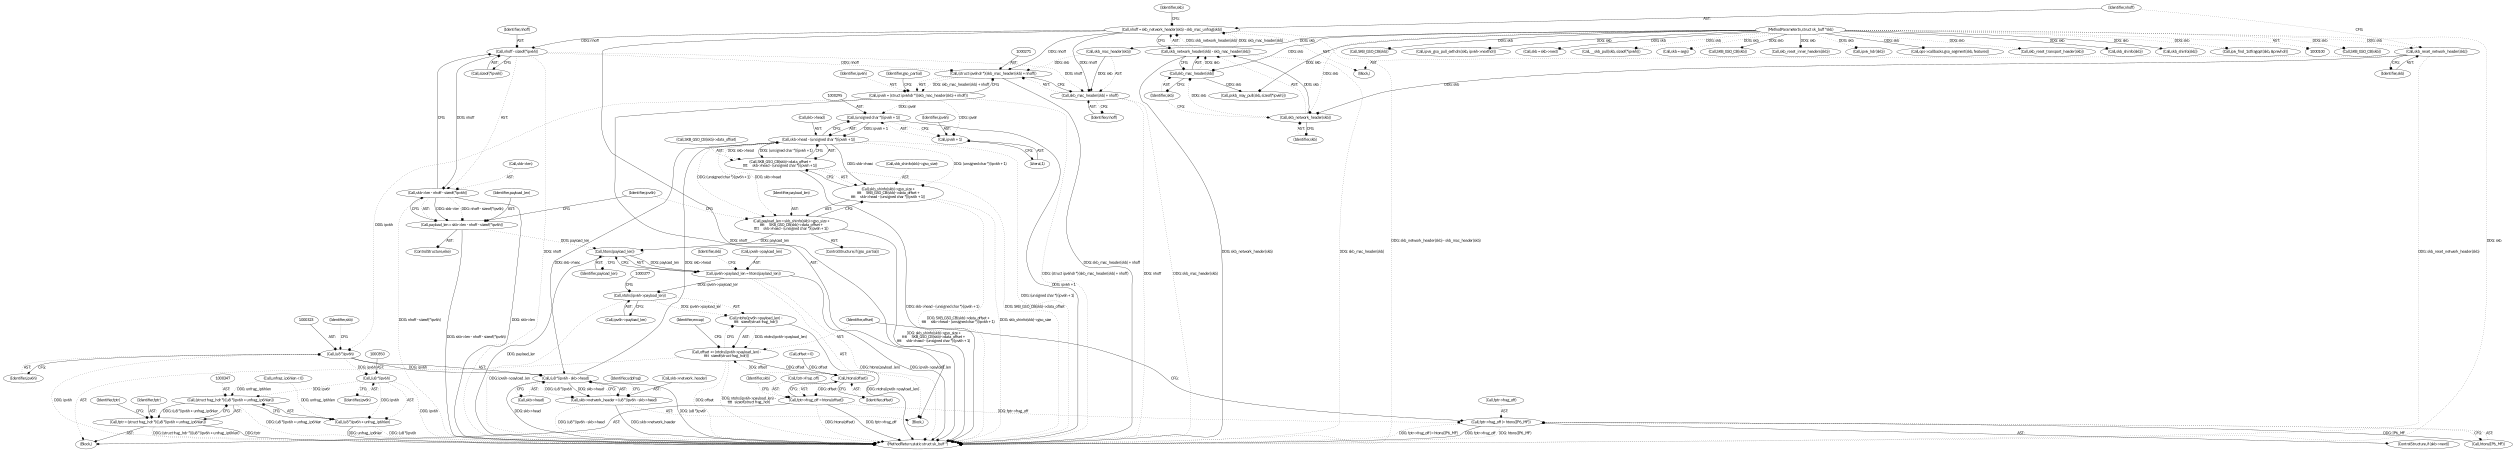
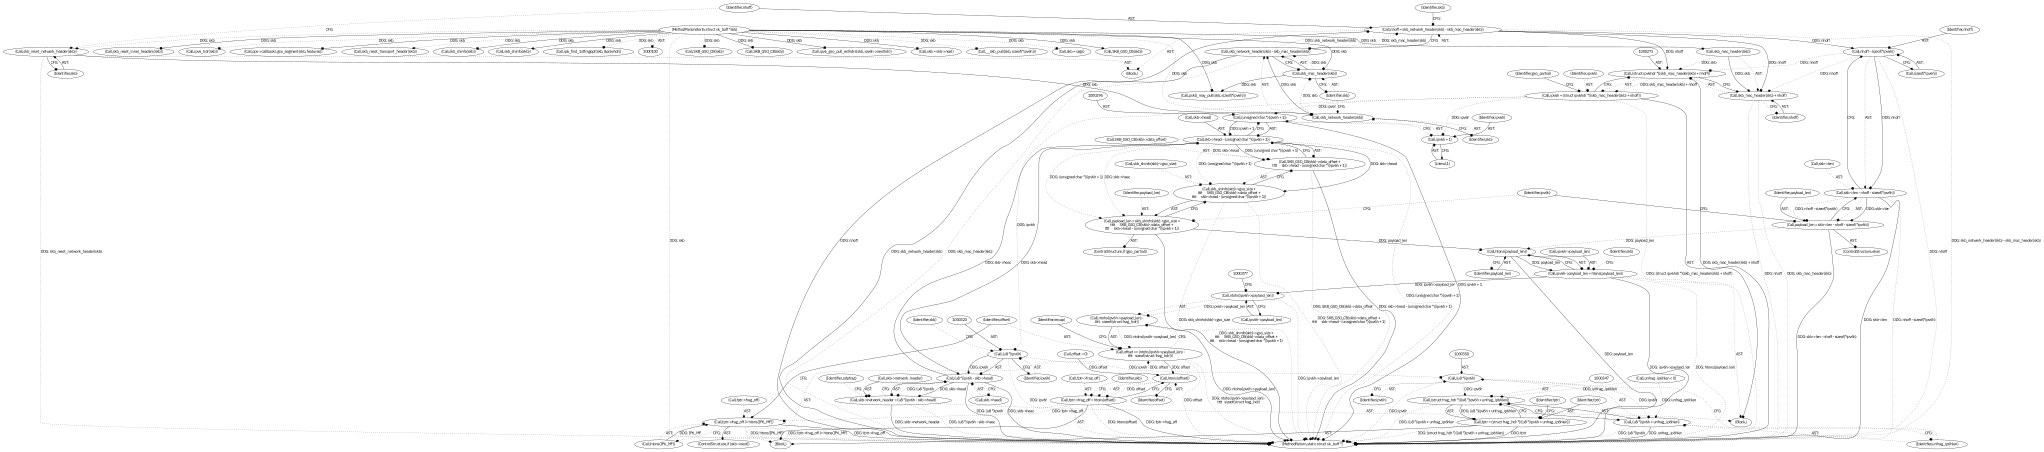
node "(Call,nhoff = skb_network_header(skb) - skb_mac_unfrag(skb))": label "(Call,nhoff = skb_network_header(skb) - skb_mac_unfrag(skb))" -> "(Call,nhoff = skb_network_header(skb) - skb_mac_header(skb))"
node "(Identifier,unfrag_ip6hlen)": added
